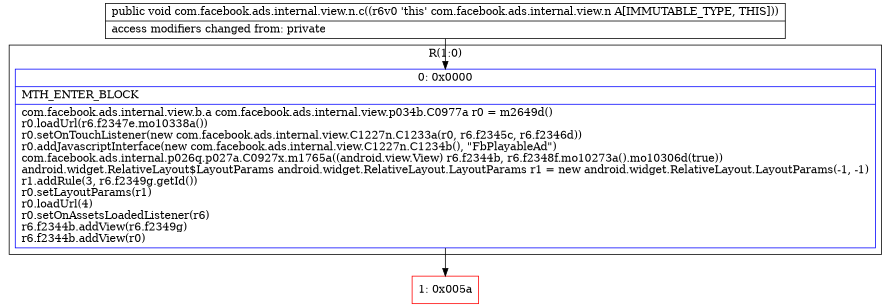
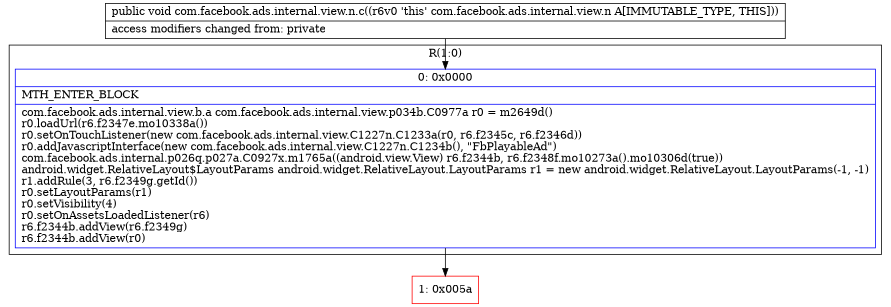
node "0: 0x0000": text "r0.loadUrl(4)" -> "r0.setVisibility(4)"
